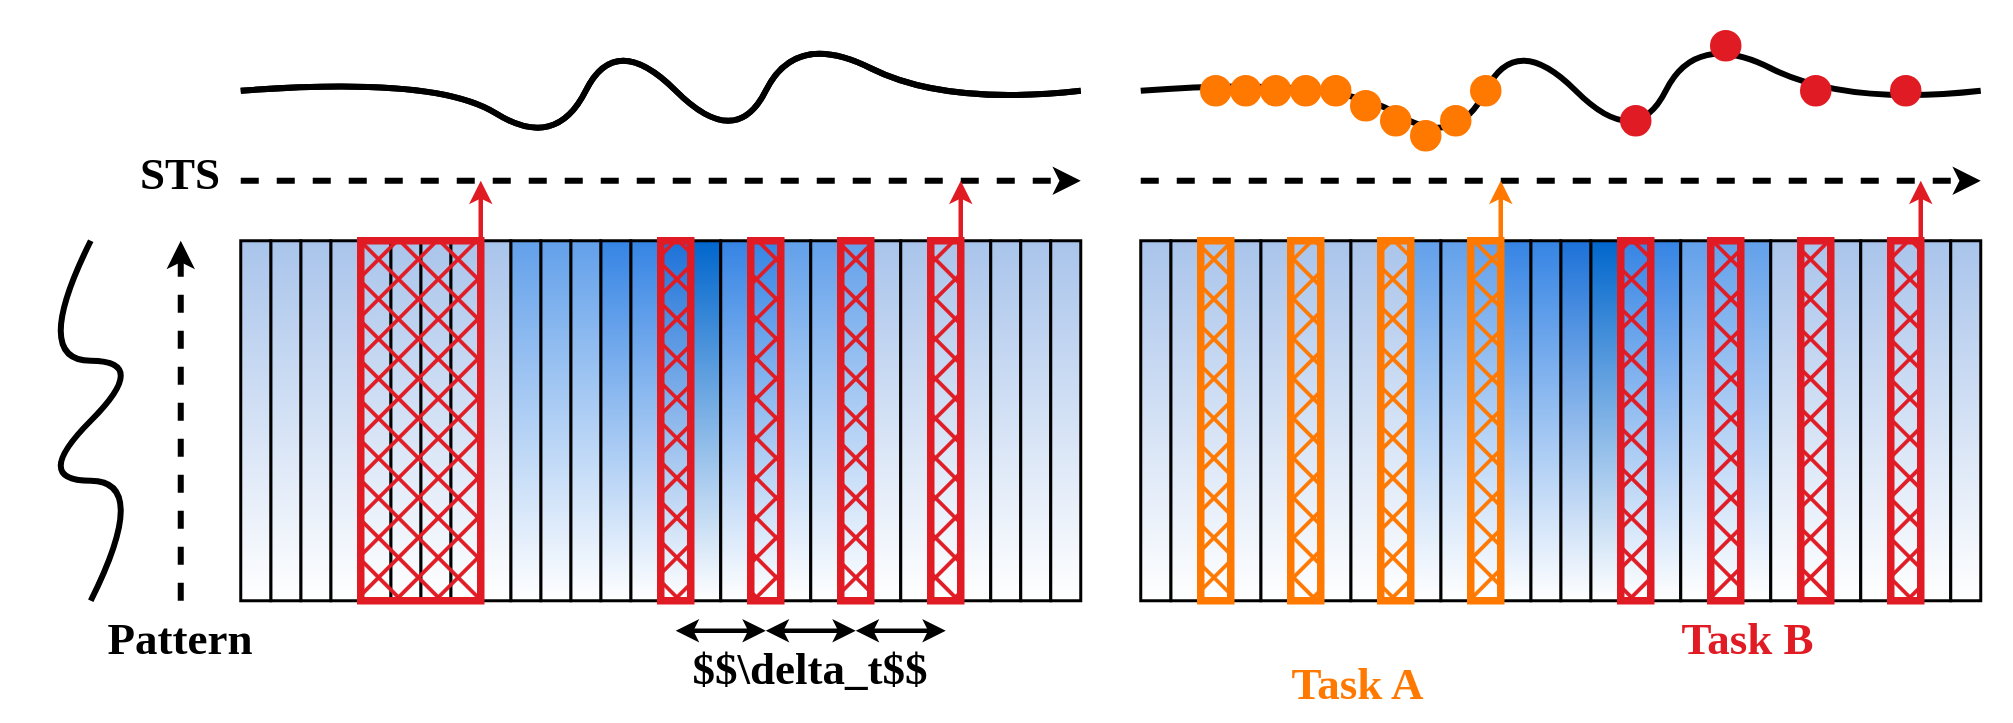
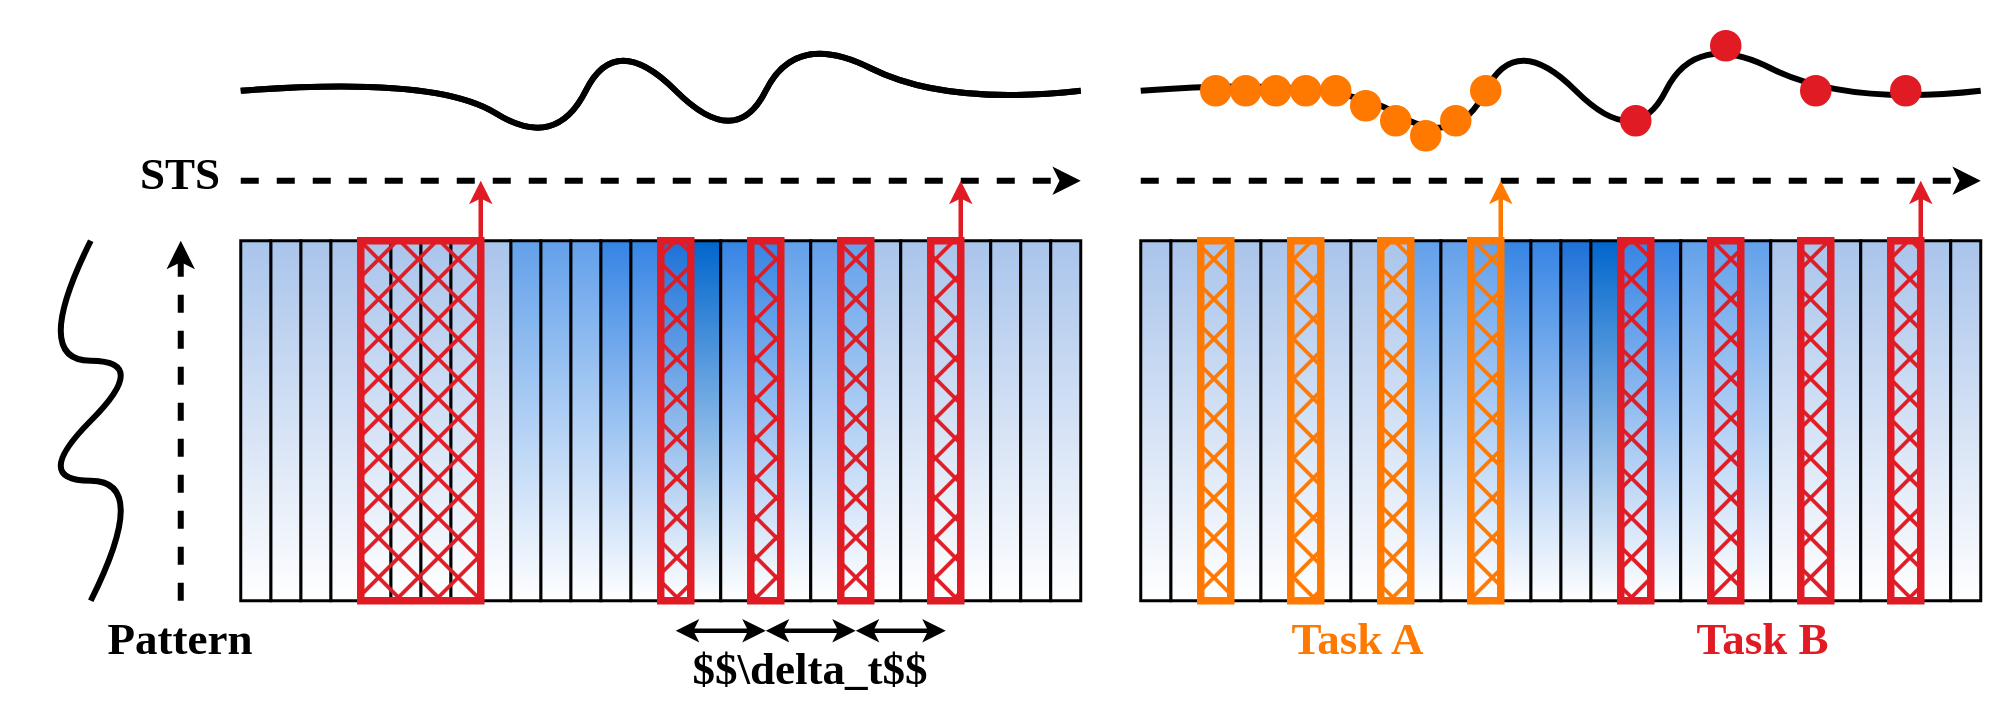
node "Task B": moved (1748, 638) -> (1763, 638)
node "Task A": moved (1358, 683) -> (1358, 638)
